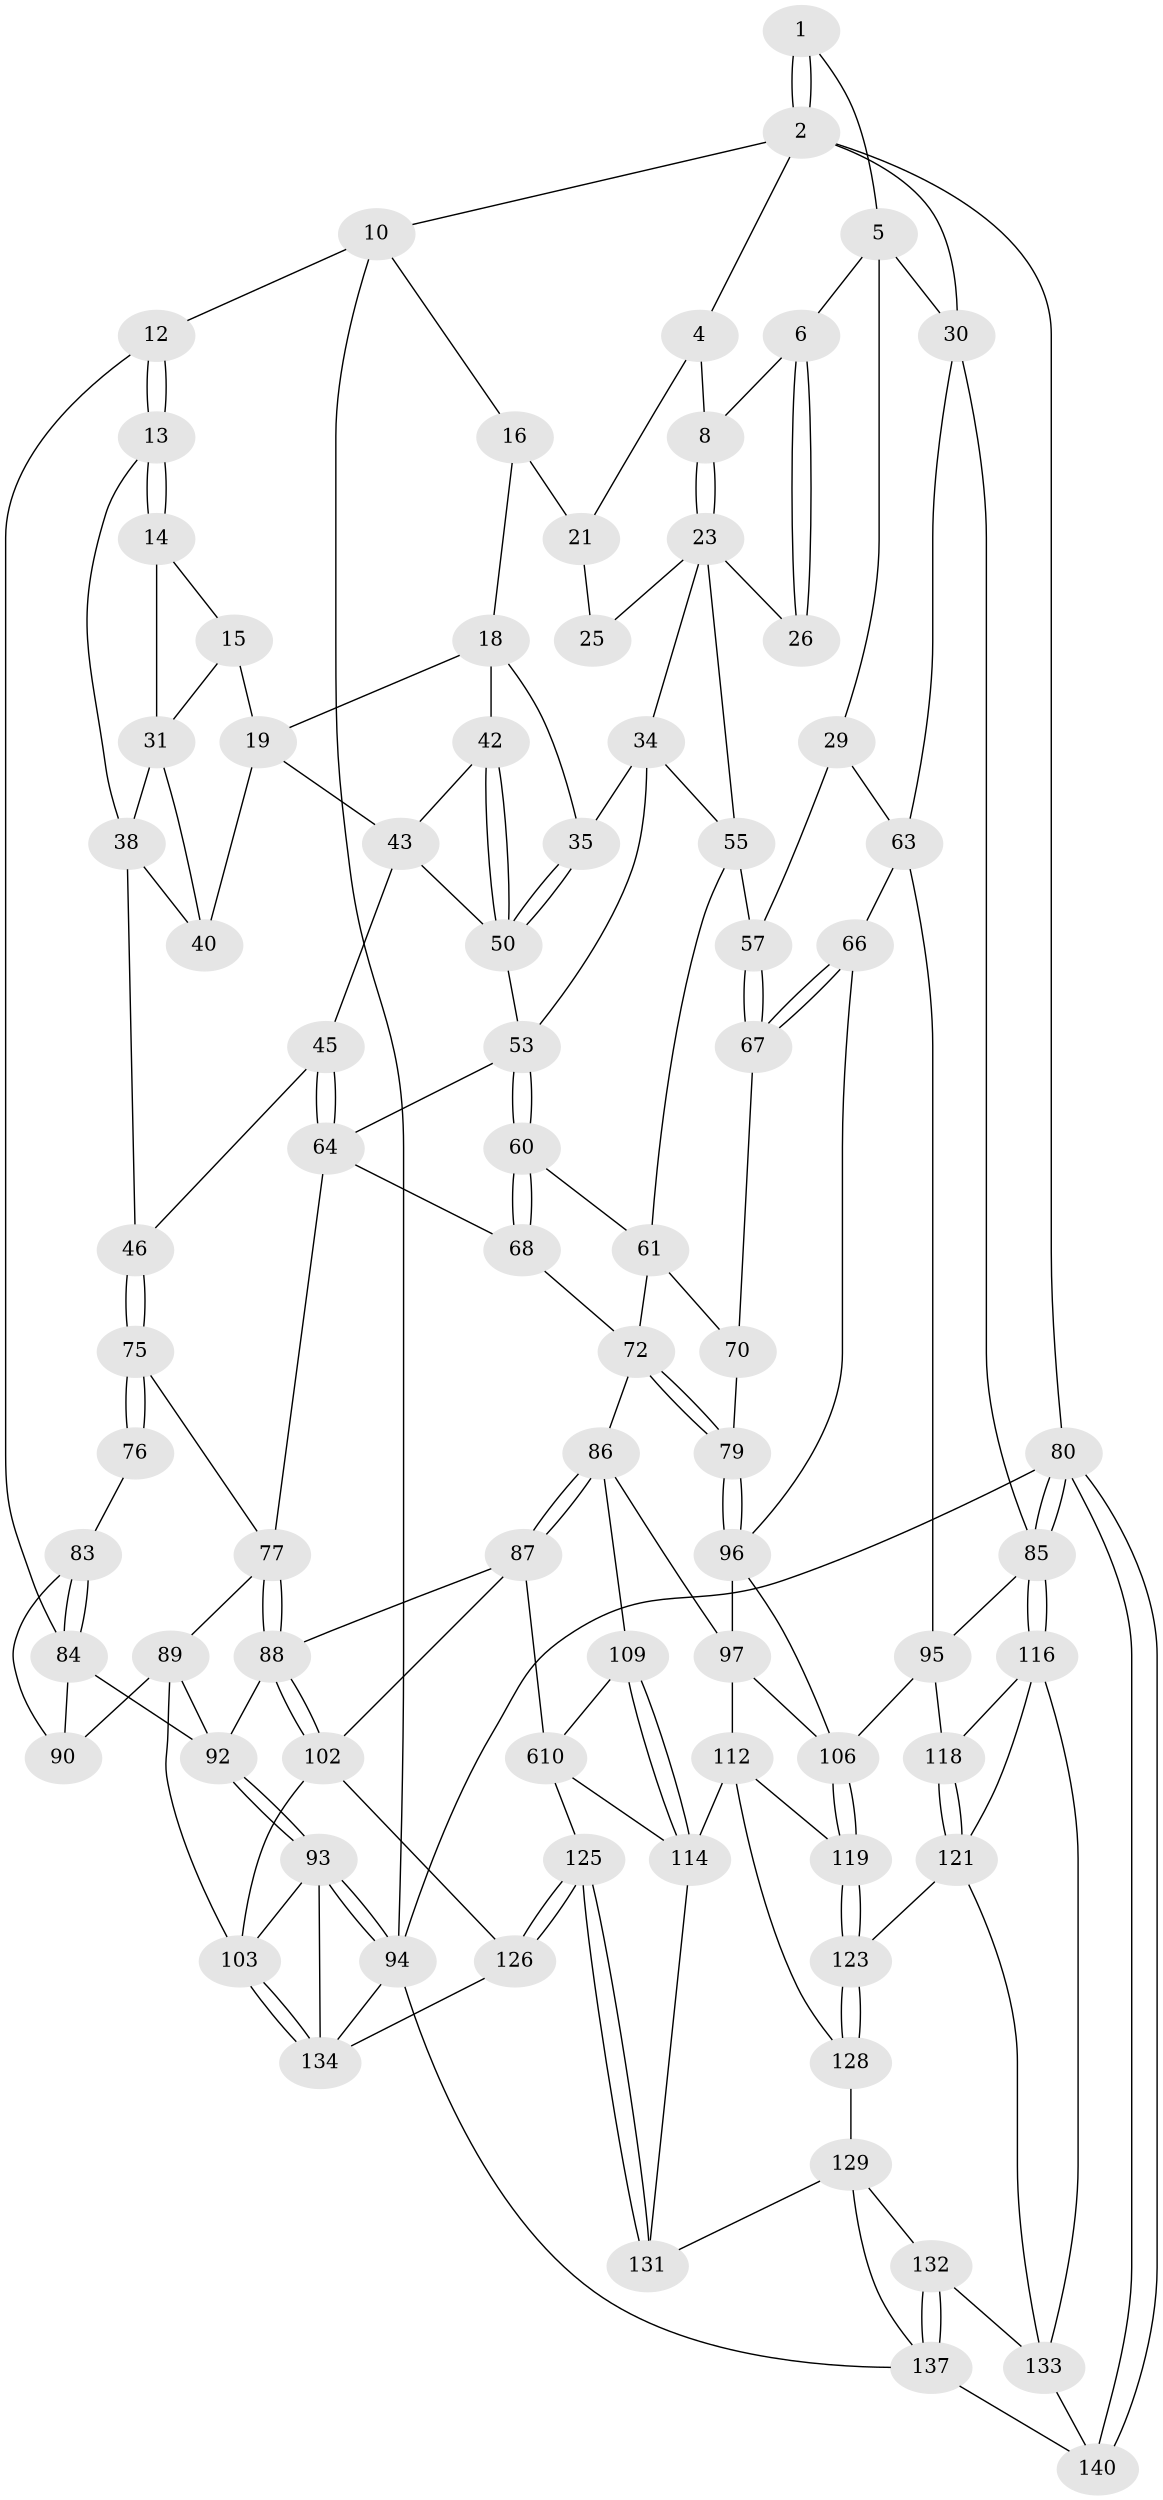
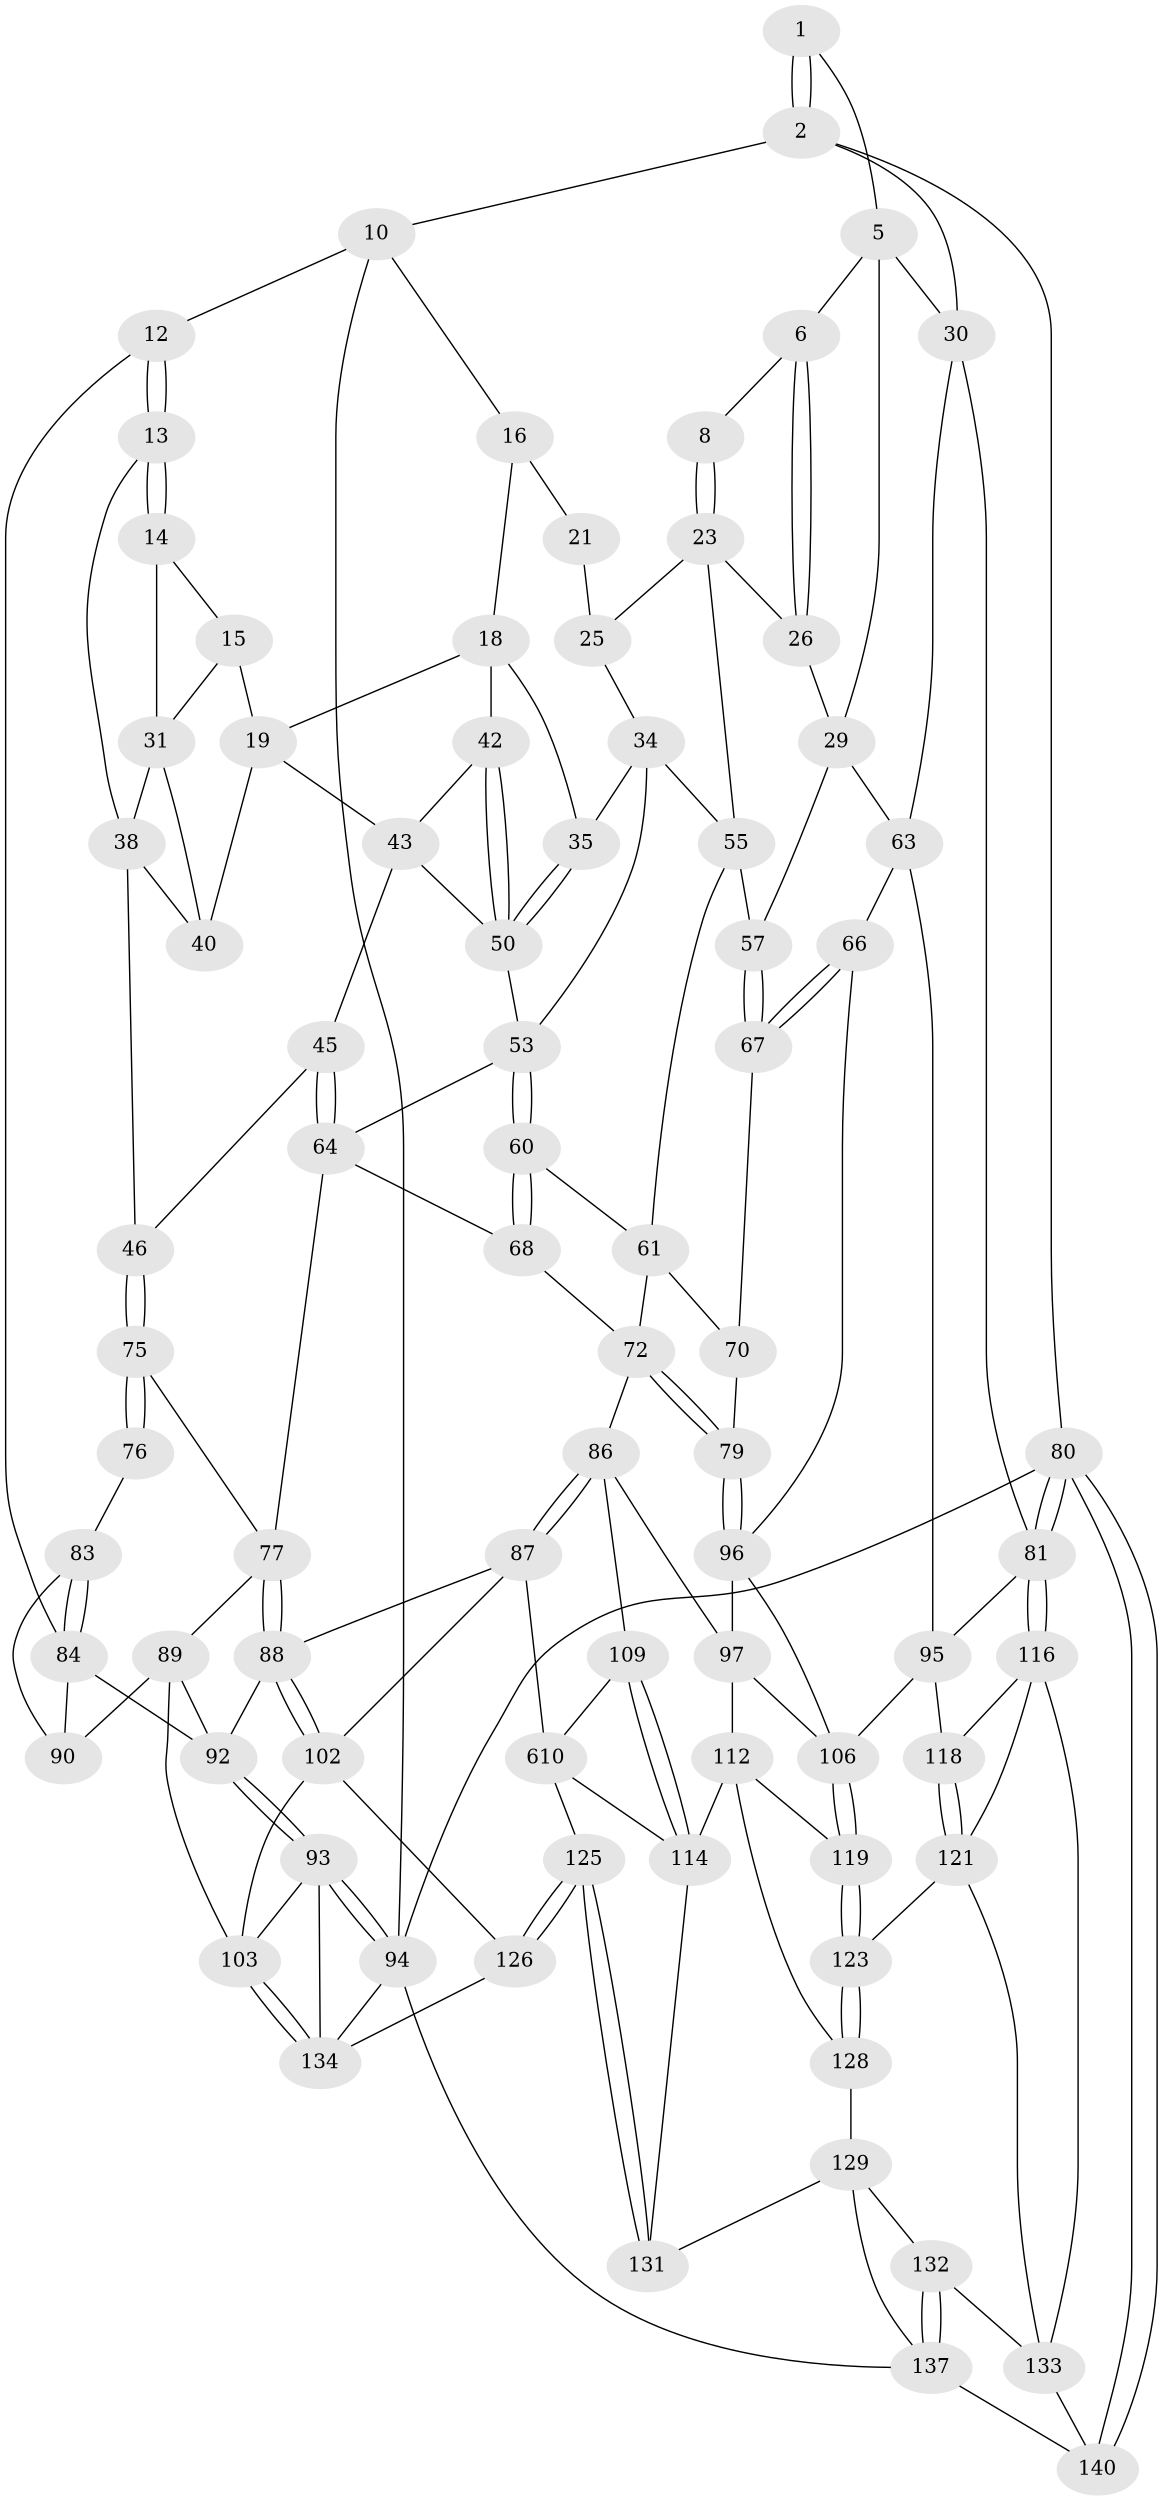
node "4": removed
edge "23" -- "34": now "25" -- "34"
edge "26" -- "29": added
node "85": label "85" -> "81"
